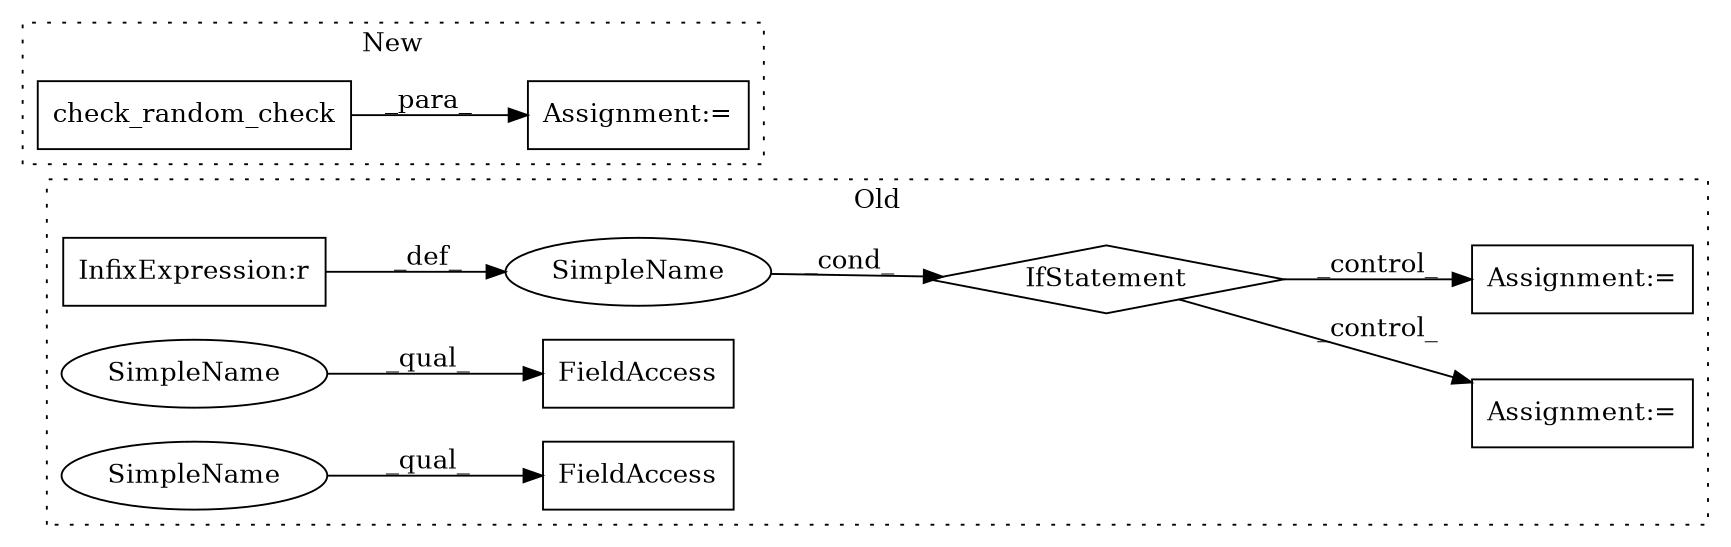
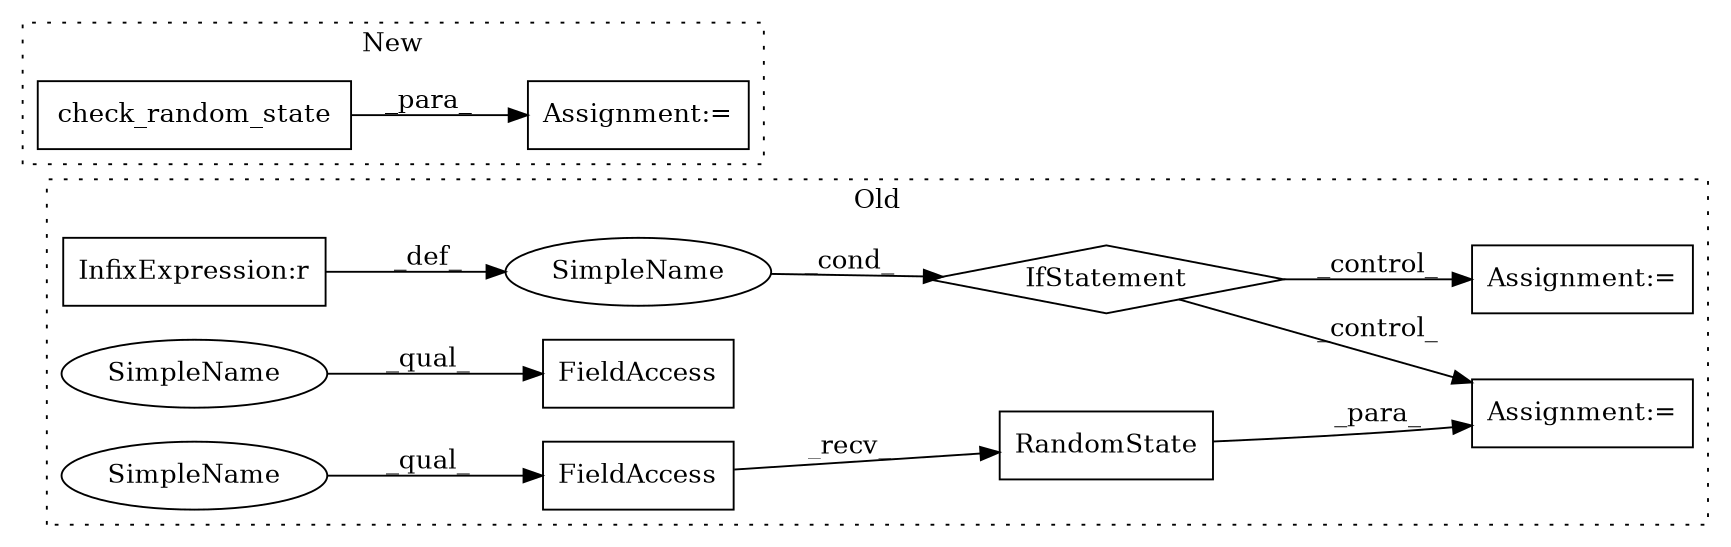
node "check_random_check": label "check_random_check" -> "check_random_state"
node "RandomState": added
